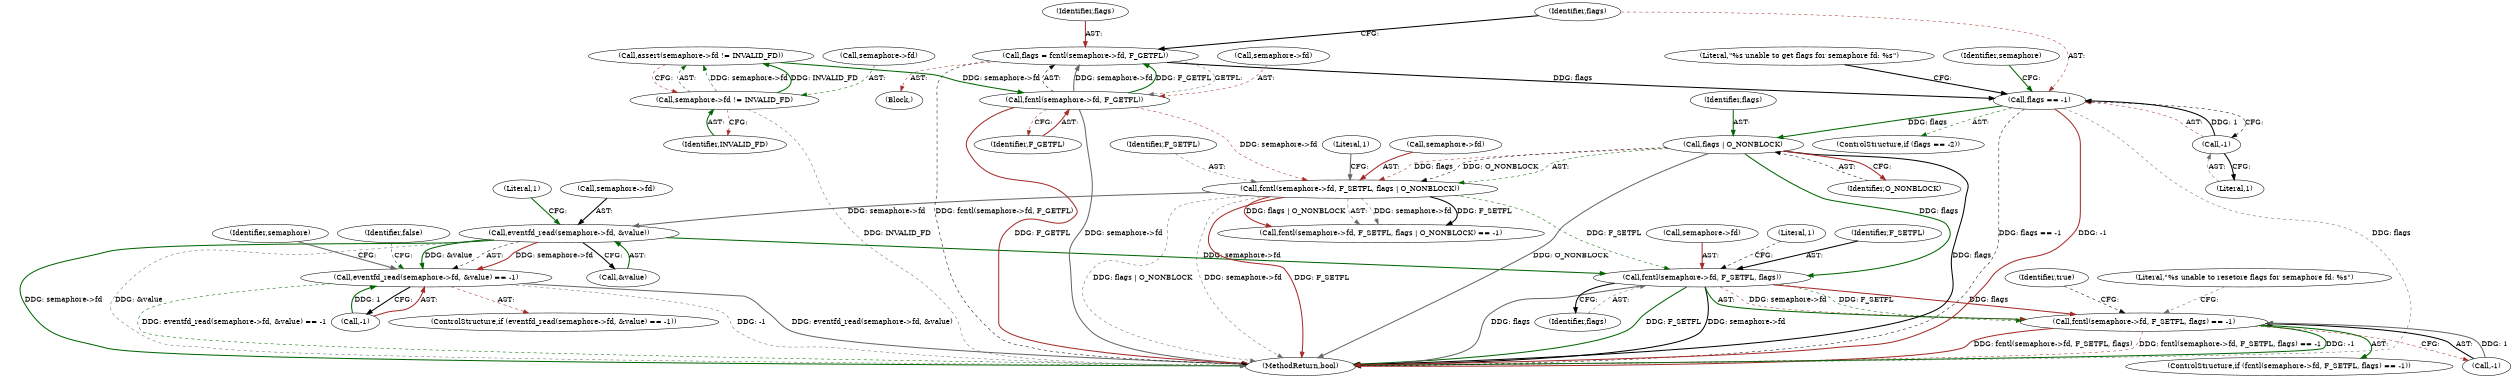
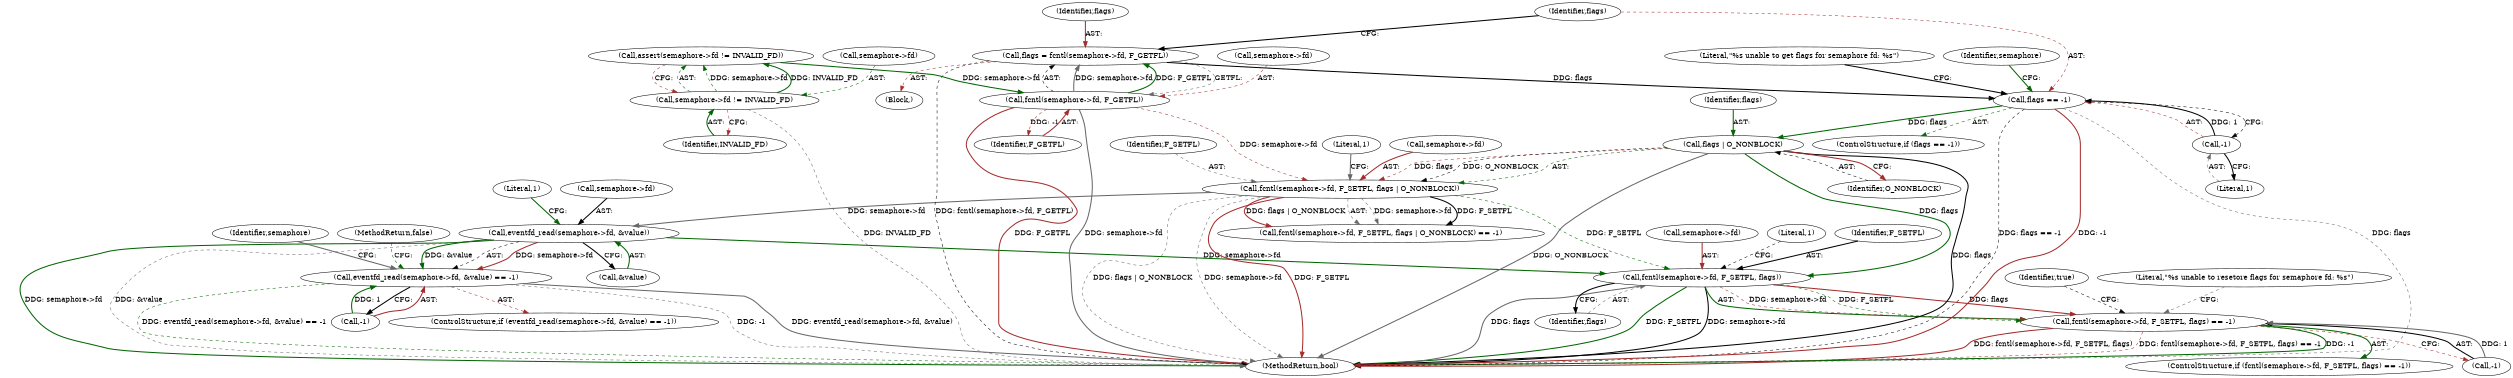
edge "(Call,fcntl(semaphore->fd, F_GETFL))" -> "(Identifier,F_GETFL)": label "CFG: " -> "DDG: -1"
node "(ControlStructure,if (flags == -2))": label "(ControlStructure,if (flags == -2))" -> "(ControlStructure,if (flags == -1))"
node "(Identifier,false)": label "(Identifier,false)" -> "(MethodReturn,false)"
